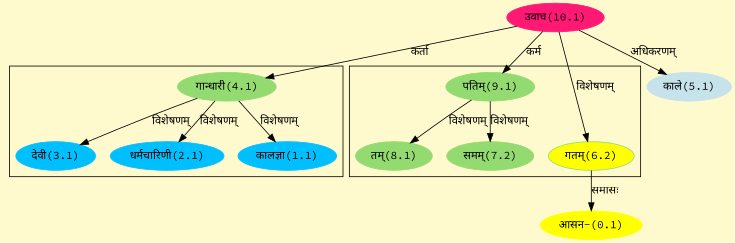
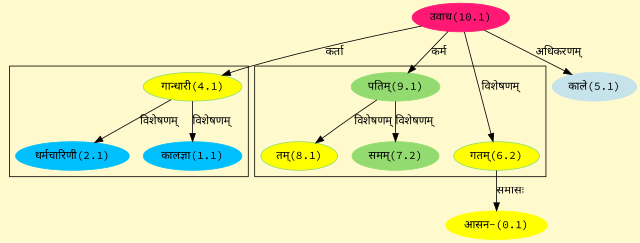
node "गान्धारी(4.1)": fillcolor #93db70 -> #ffff00
node "देवी(3.1)": removed
node "तम्(8.1)": fillcolor #93db70 -> #ffff00
